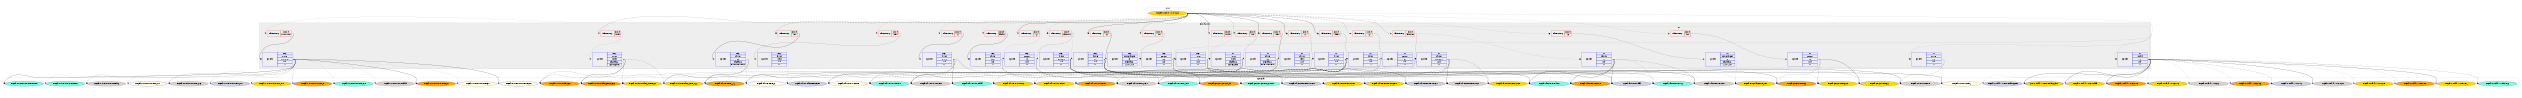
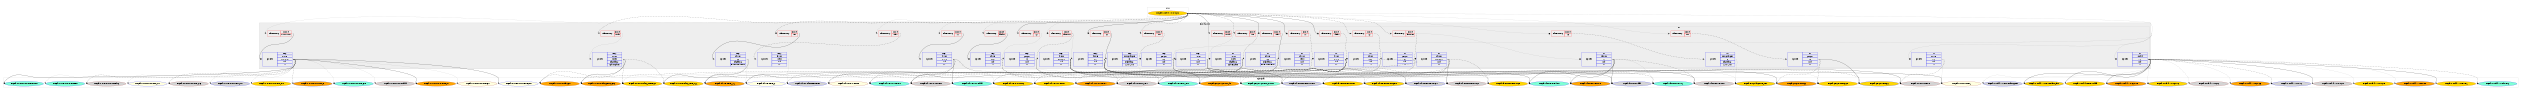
node "arch://sys-devel/llvm-20.0.0_pre20240910": label "arch://sys-devel/llvm-20.0.0_pre20240910" -> "portage://sys-devel/llvm-20.0.0_pre20240910"
node "portage://sys-devel/llvm-20.0.0.9999": label "portage://sys-devel/llvm-20.0.0.9999" -> "portage://sys-devel/zstd-20.0.0.9999"
